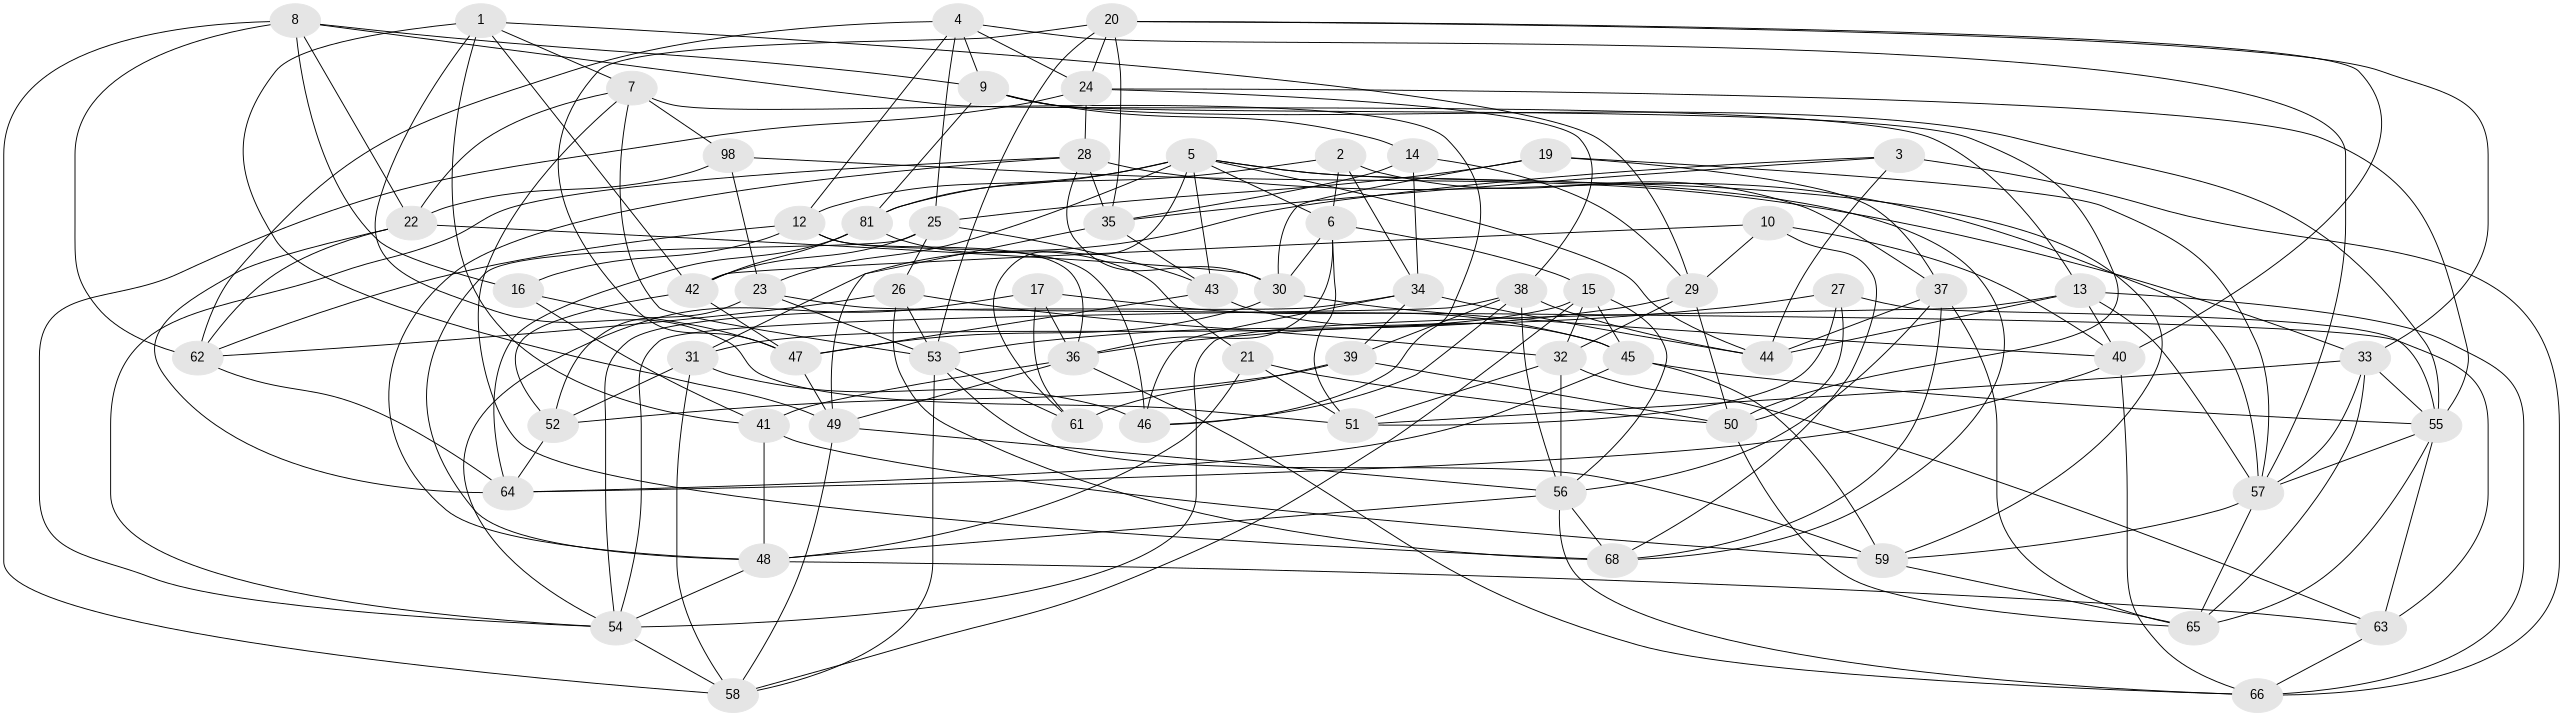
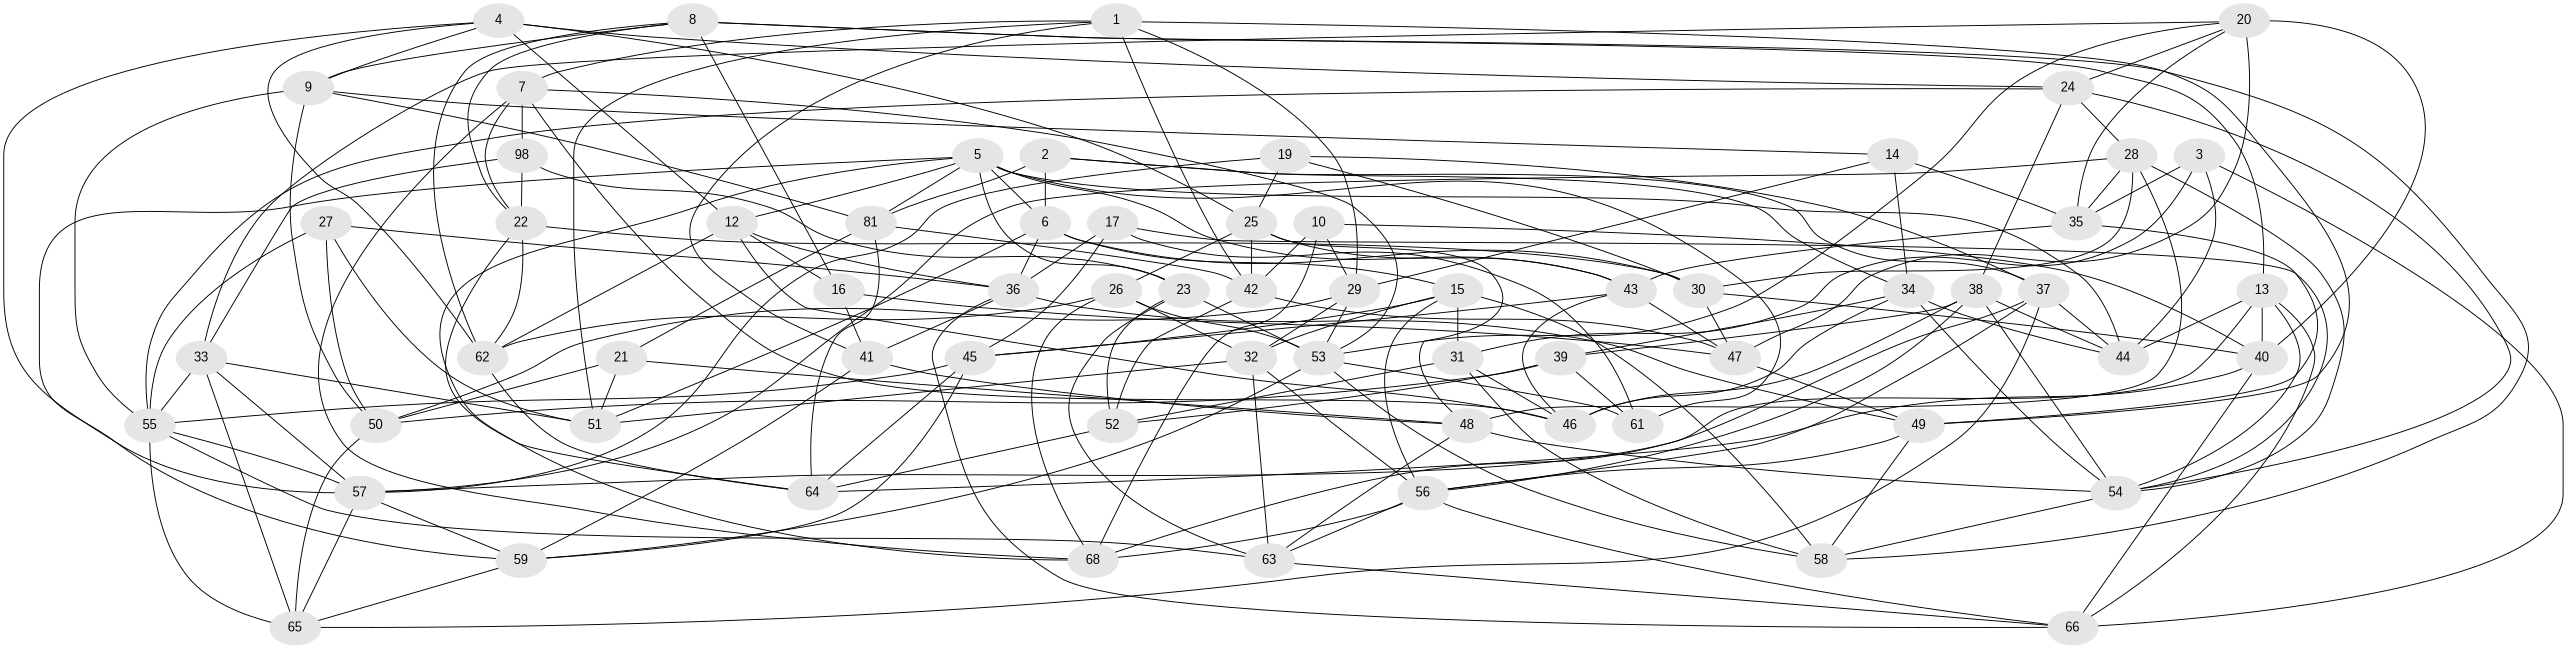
edge "43" -- "46": added
edge "56" -- "48": now "56" -- "63"
